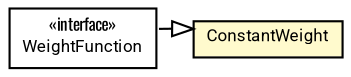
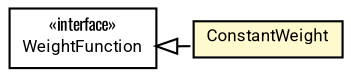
edge "WeightFunction" -> "ConstantWeight": reversed
